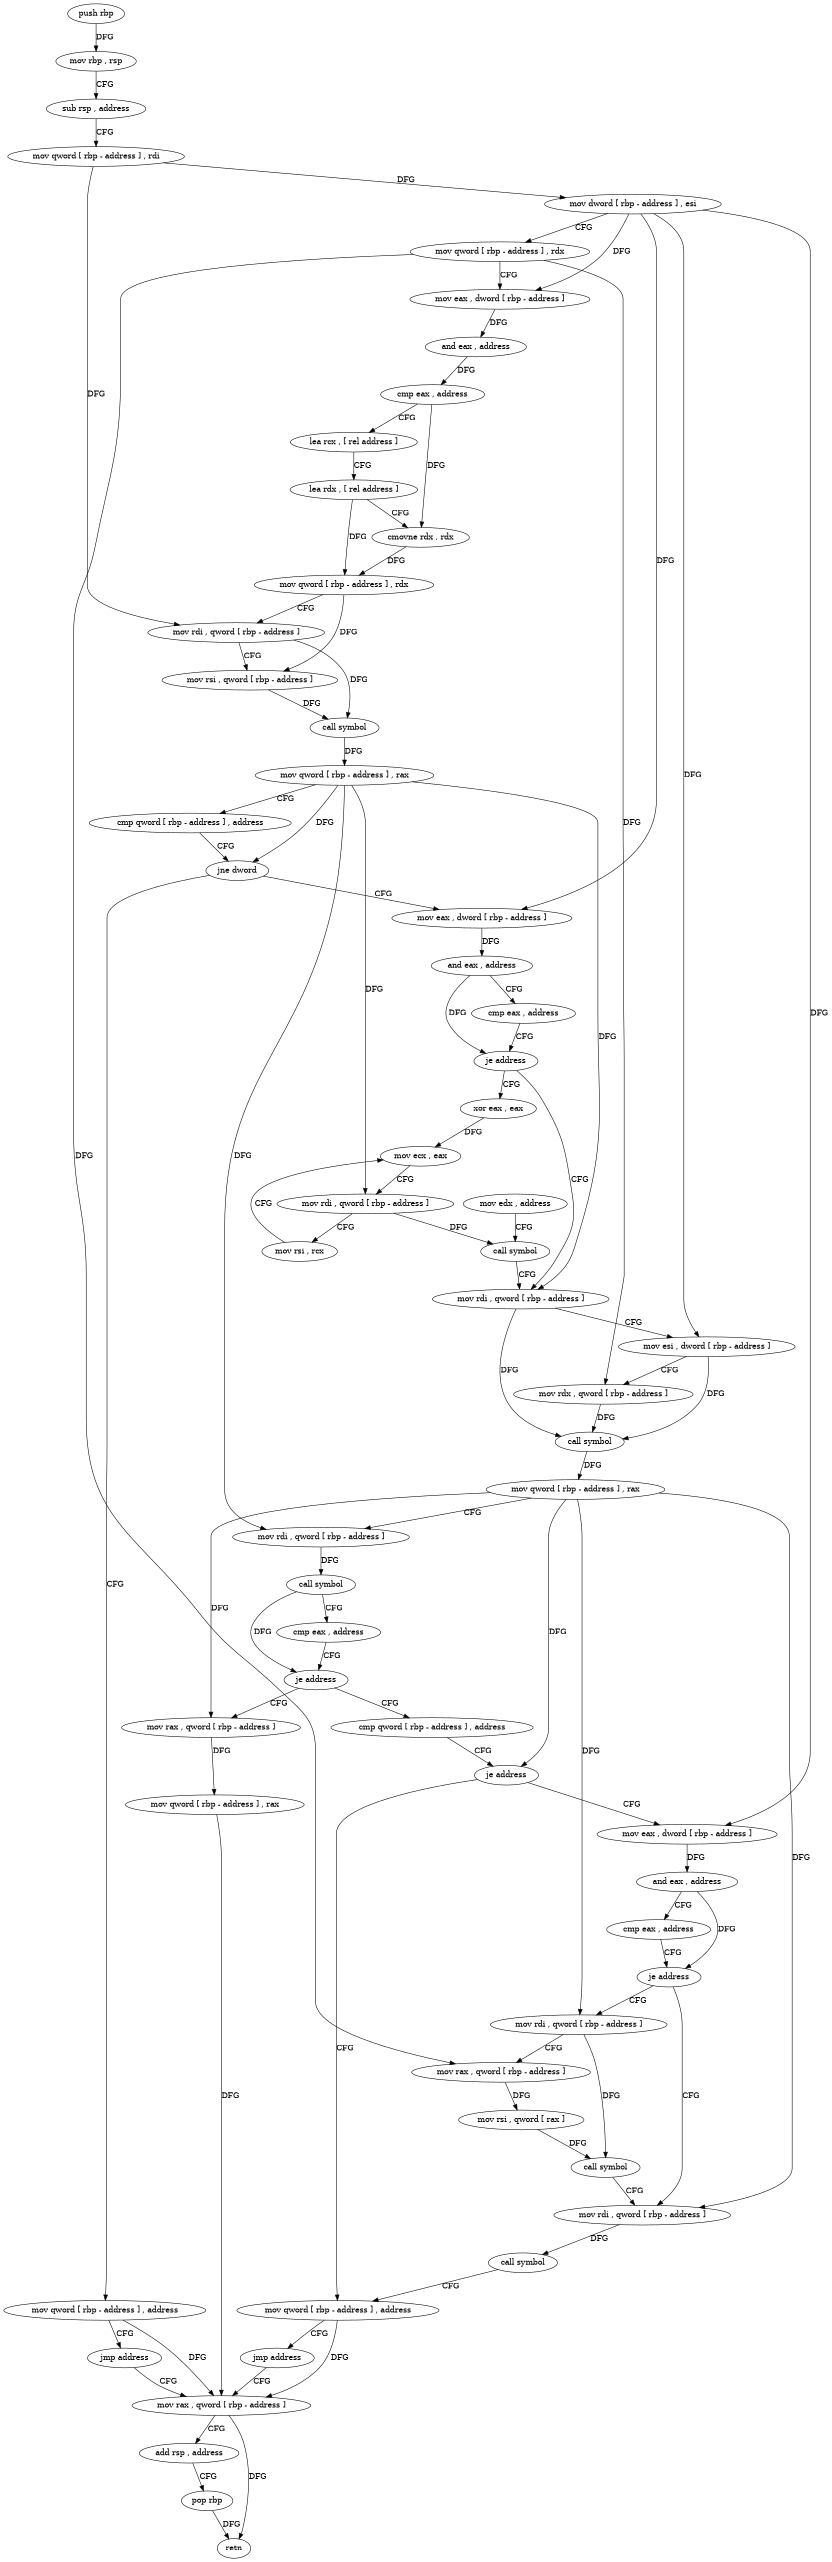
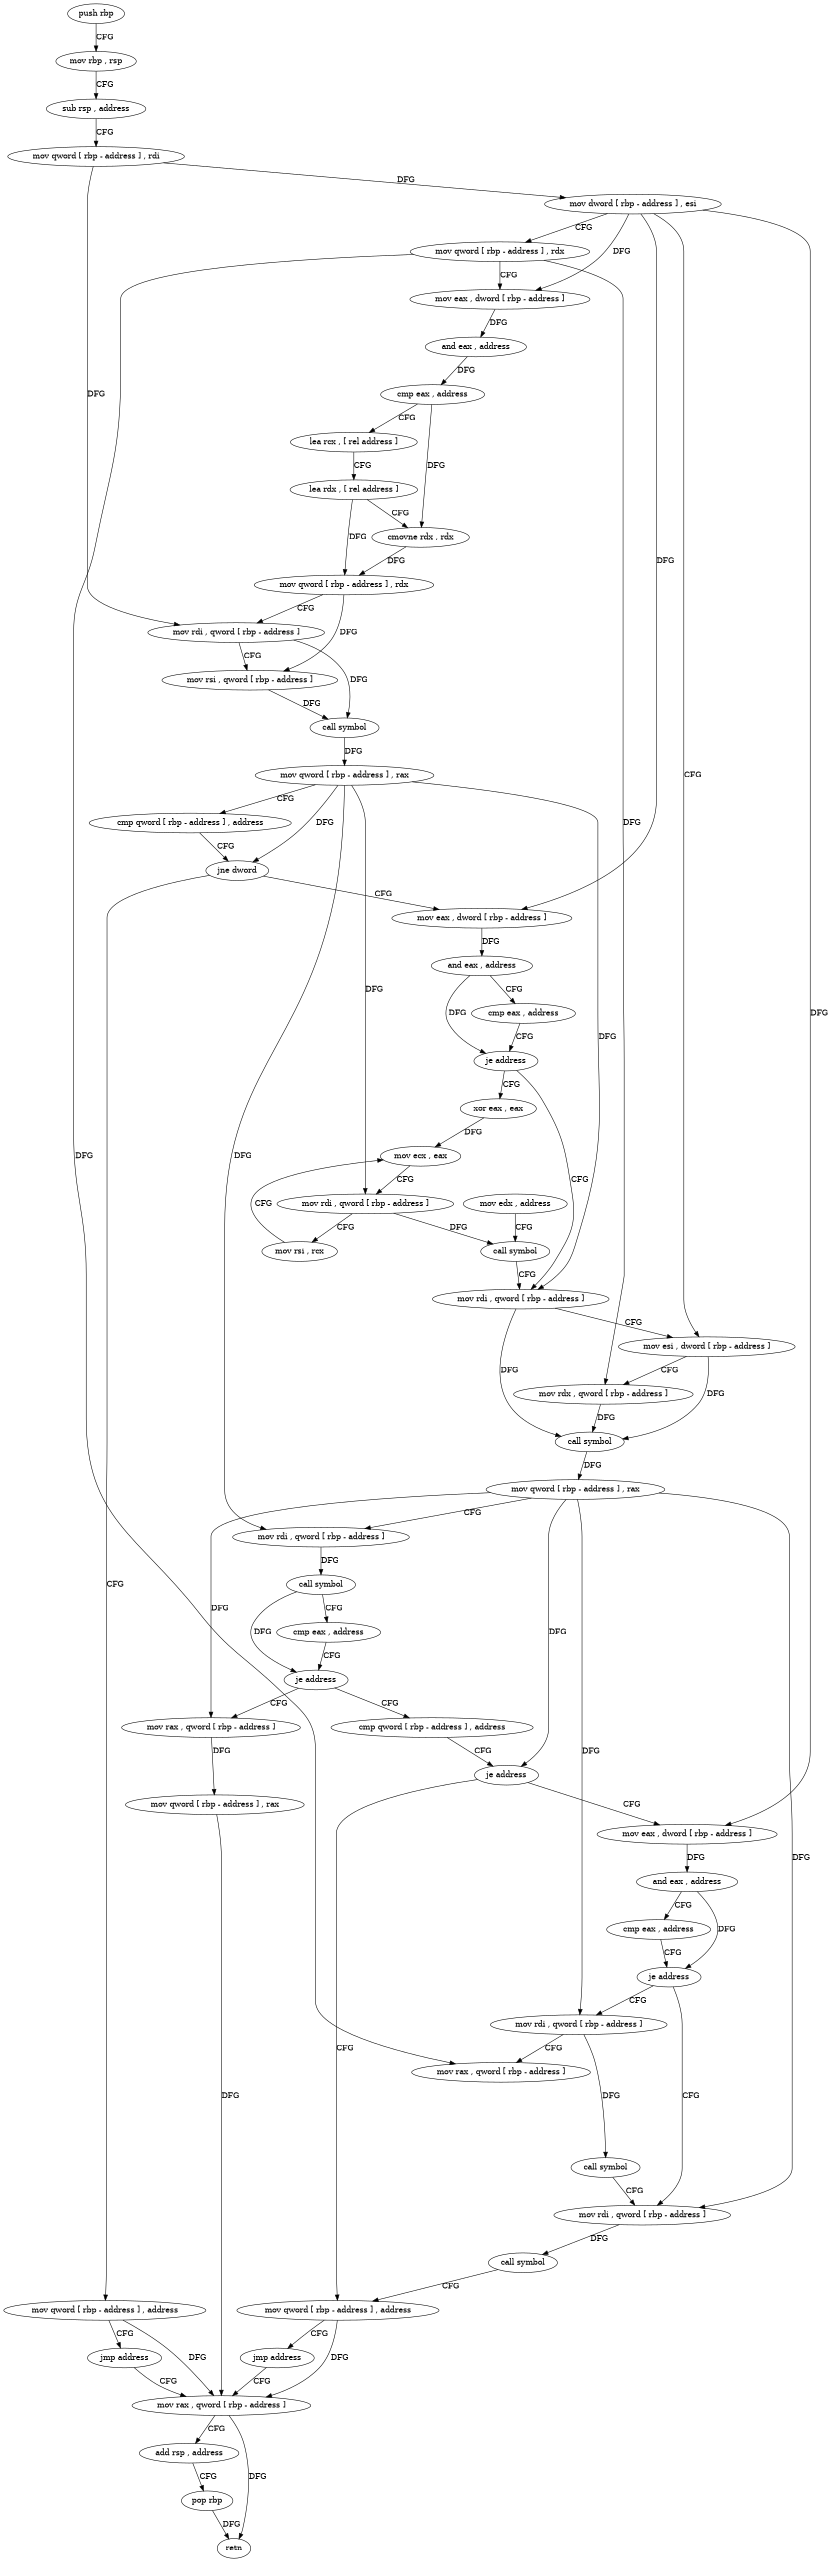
edge "push rbp" -> "mov rbp , rsp": label "DFG" -> "CFG"
edge "mov dword [ rbp - address ] , esi" -> "mov esi , dword [ rbp - address ]": label "DFG" -> "CFG"
node "mov rsi , qword [ rax ]": removed
